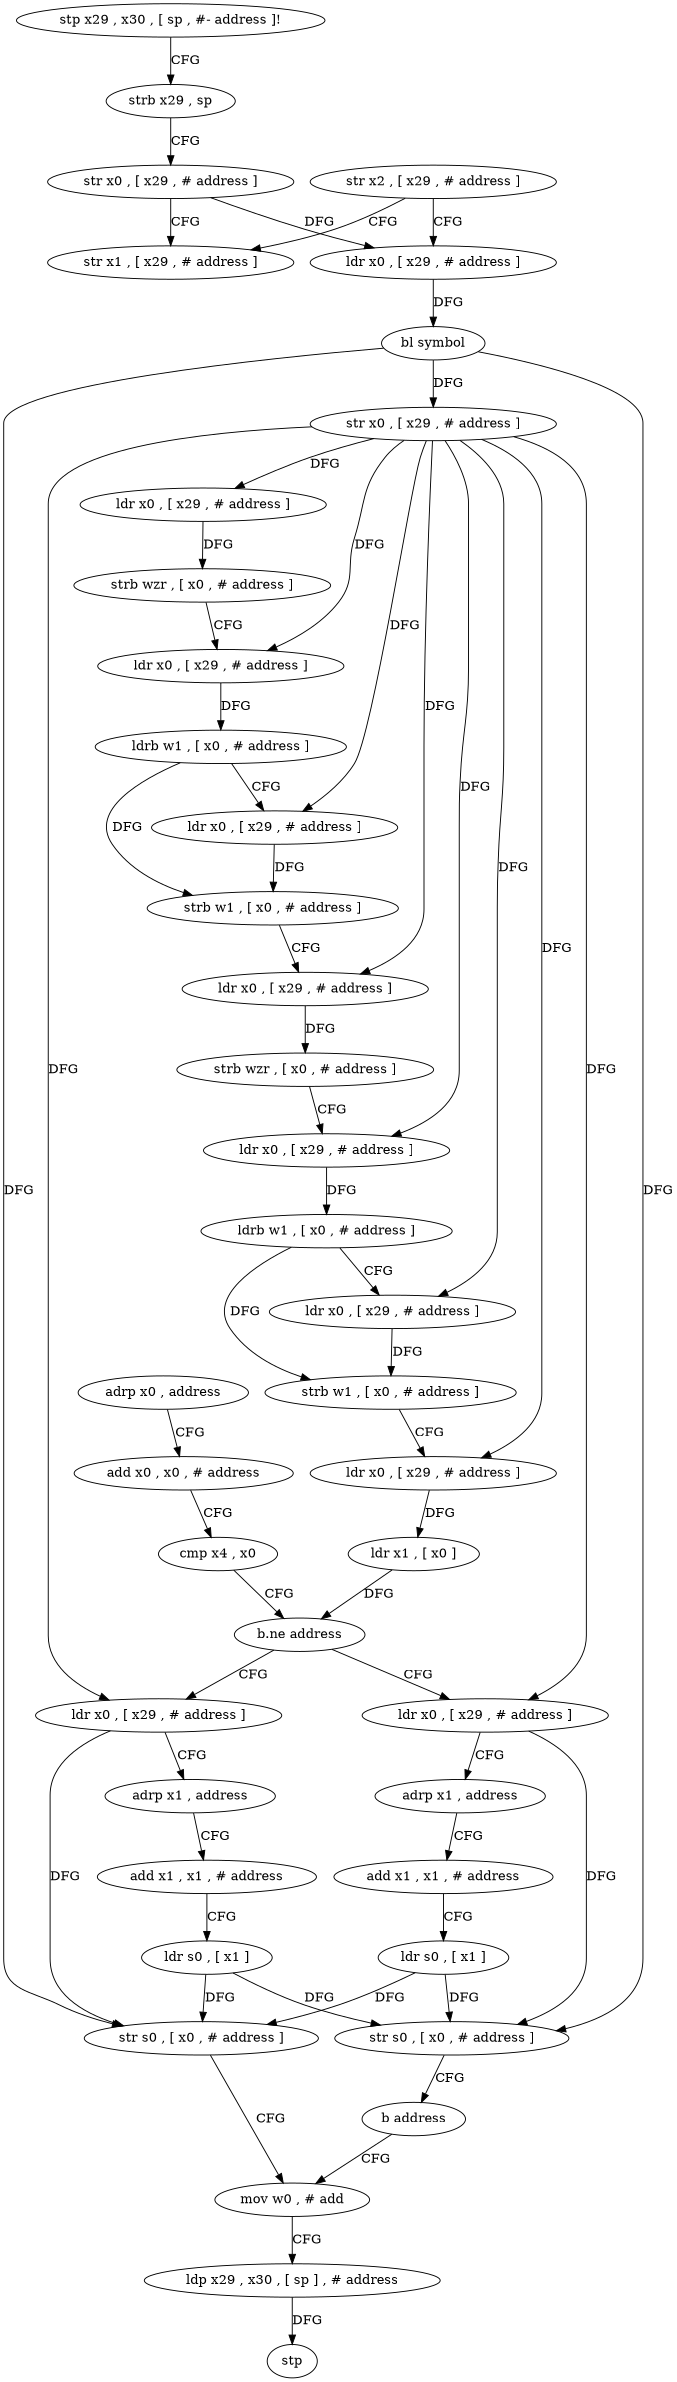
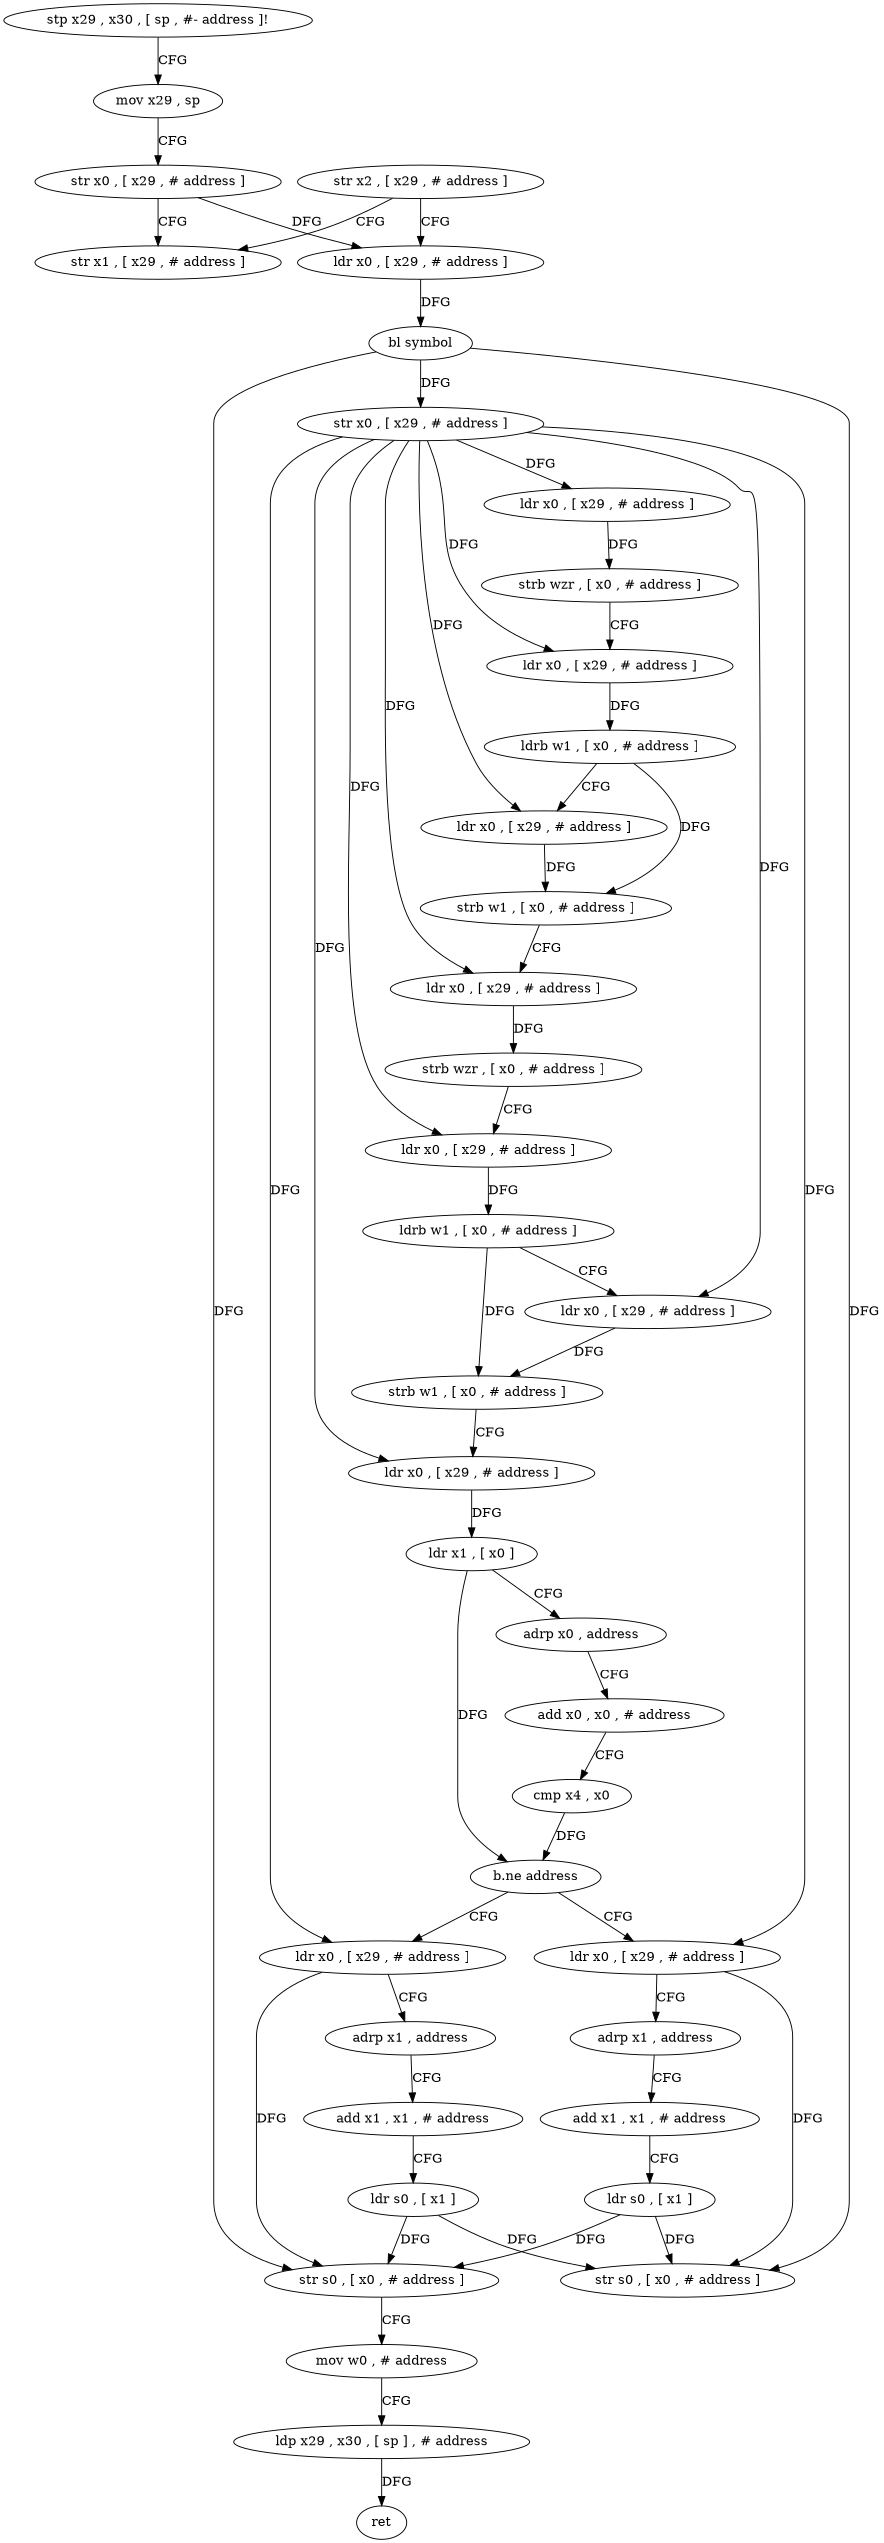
node "strb x29 , sp": label "strb x29 , sp" -> "mov x29 , sp"
edge "ldr x1 , [ x0 ]" -> "adrp x0 , address": added, label "CFG"
edge "cmp x4 , x0" -> "b.ne address": label "CFG" -> "DFG"
node "b address": removed
node "mov w0 , # add": label "mov w0 , # add" -> "mov w0 , # address"
node "stp": label "stp" -> "ret"
